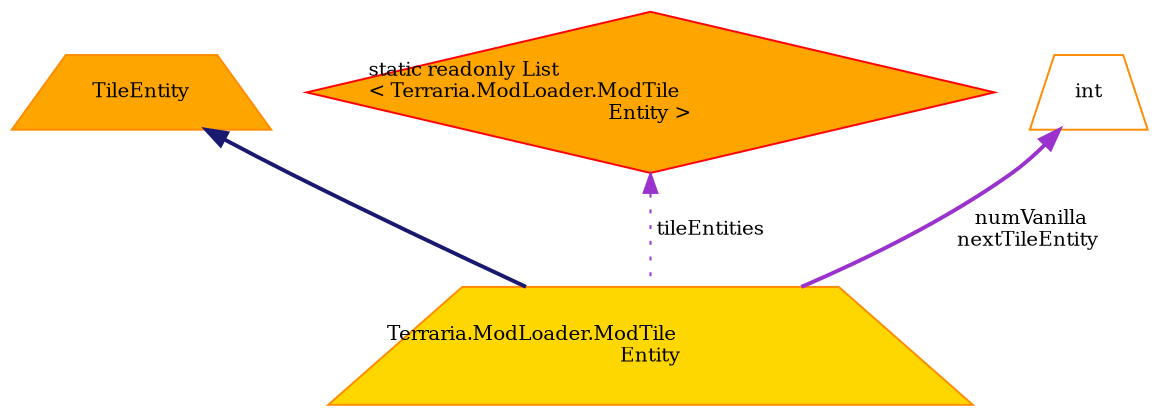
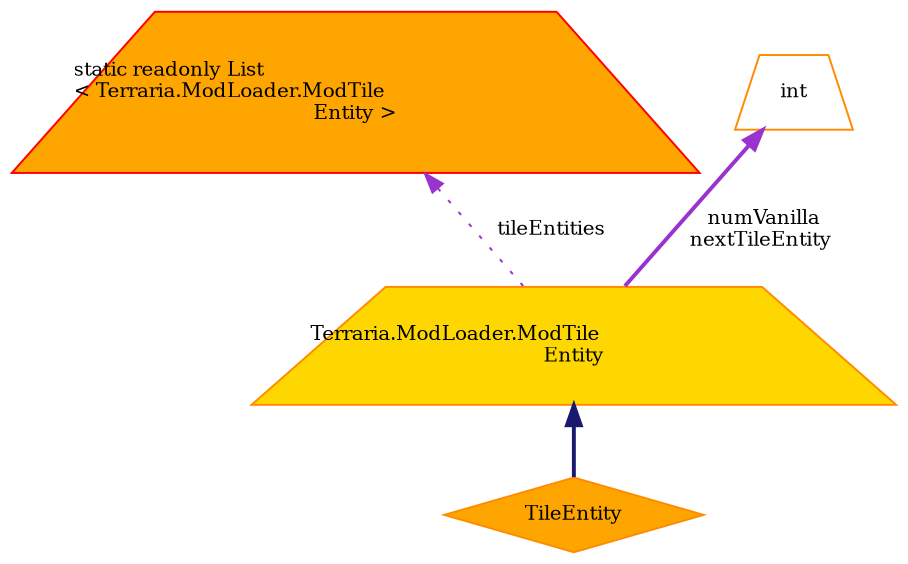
node "TileEntity": shape trapezium -> diamond
node "static readonly List < Terraria.ModLoader.ModTile Entity >": shape diamond -> trapezium
edge "Terraria.ModLoader.ModTile Entity" -> "TileEntity": reversed
